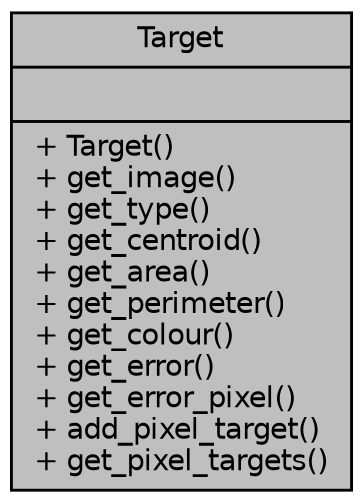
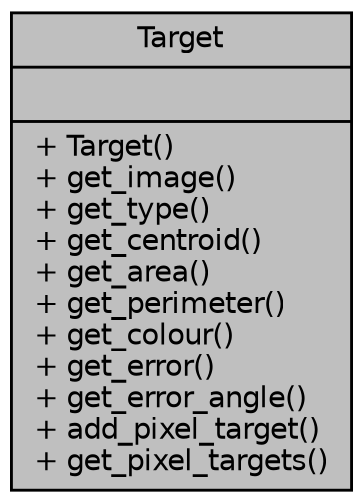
node "Target": text "+ get_error_pixel()" -> "+ get_error_angle()"
